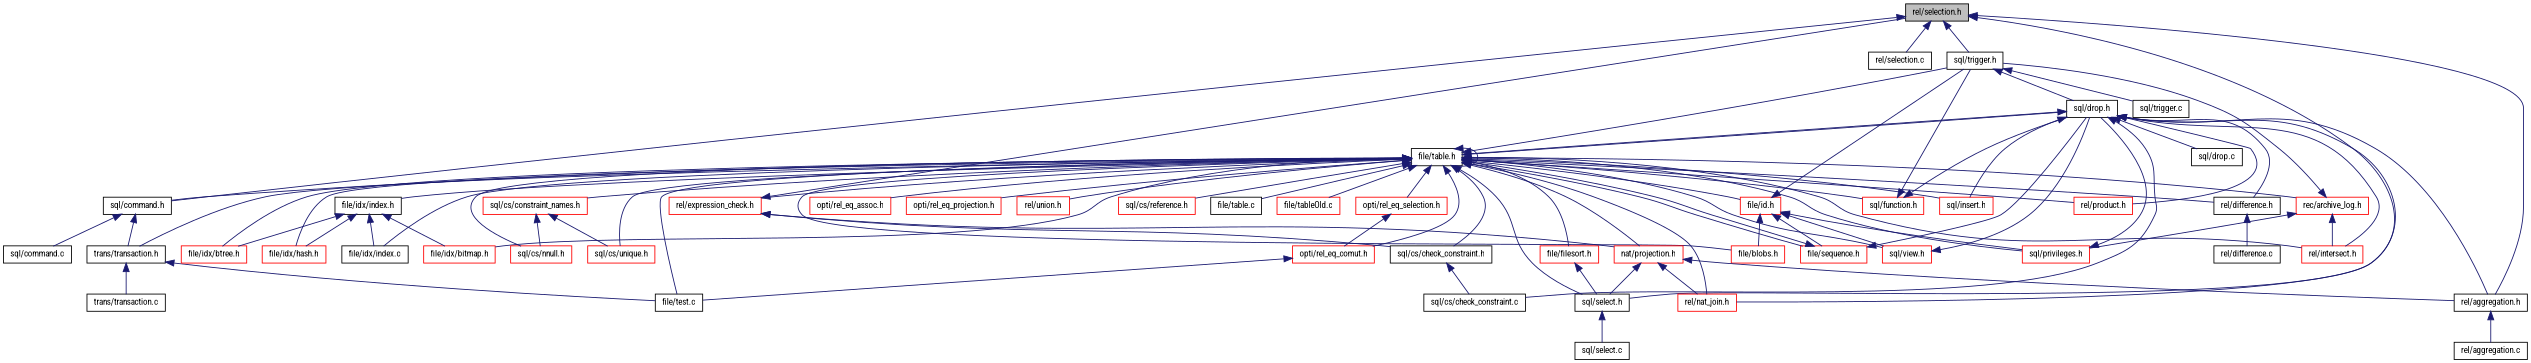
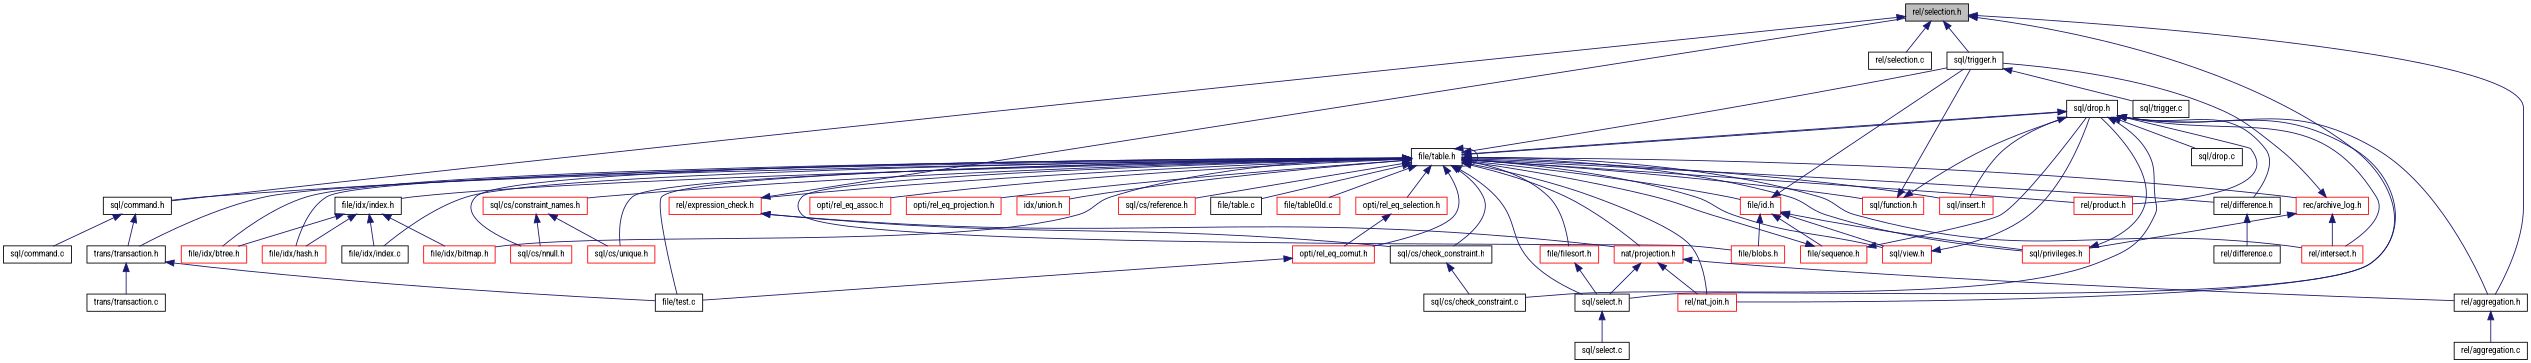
edge "sql/drop.h" -> "sql/trigger.h": removed
edge "file/sequence.h" -> "file/table.h": removed
node "rel/union.h": label "rel/union.h" -> "idx/union.h"
